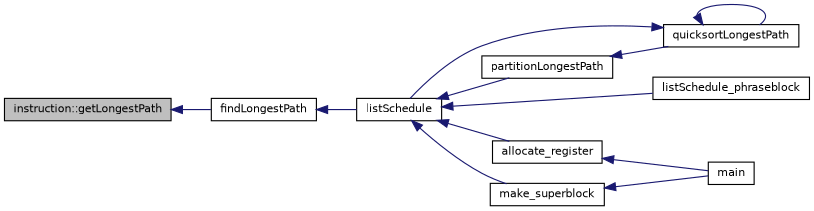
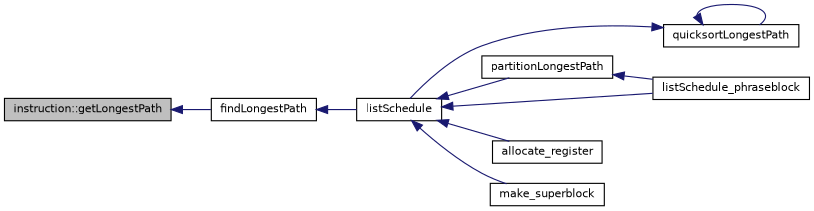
edge "quicksortLongestPath" -> "partitionLongestPath": now "listSchedule_phraseblock" -> "partitionLongestPath"
node "main": removed
